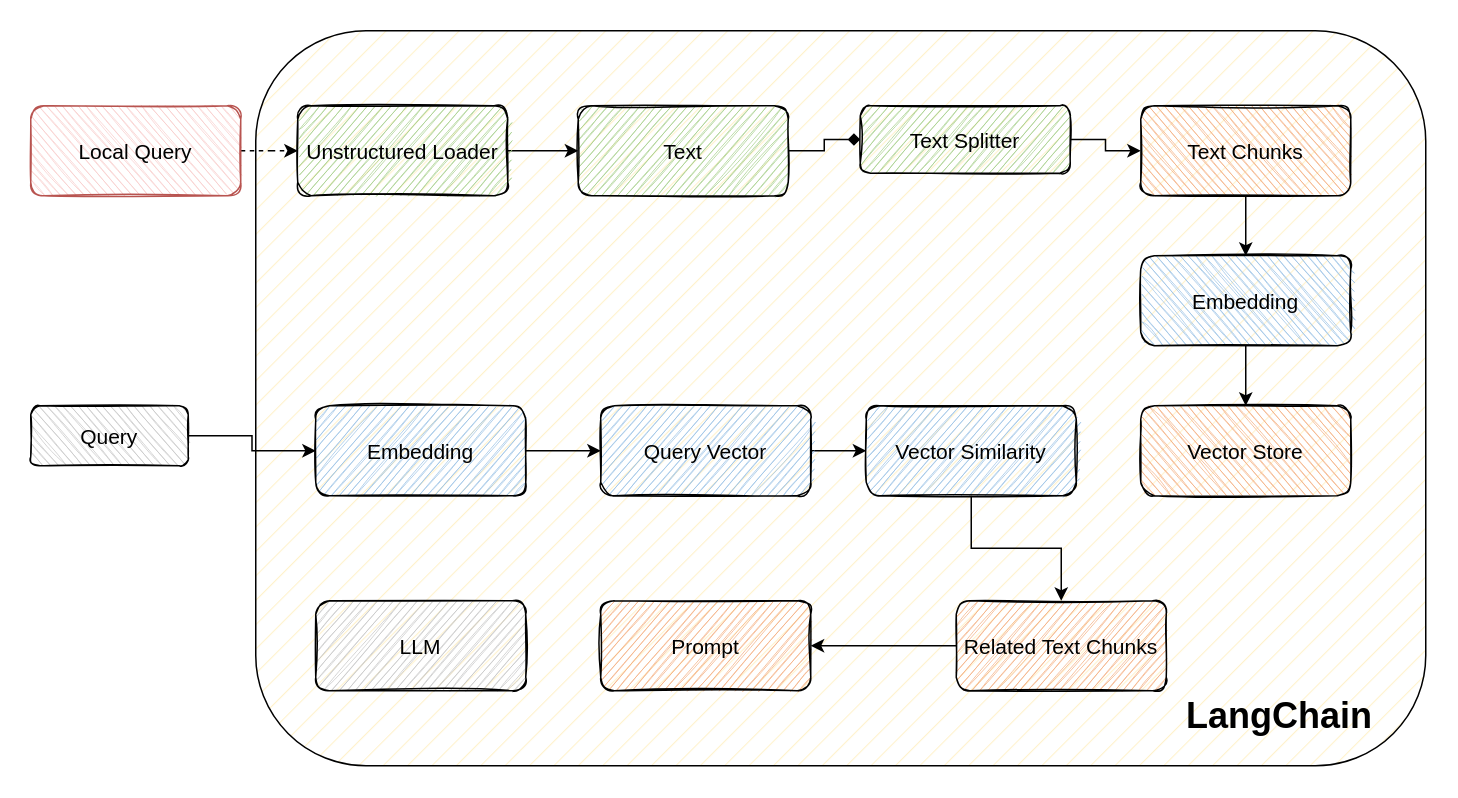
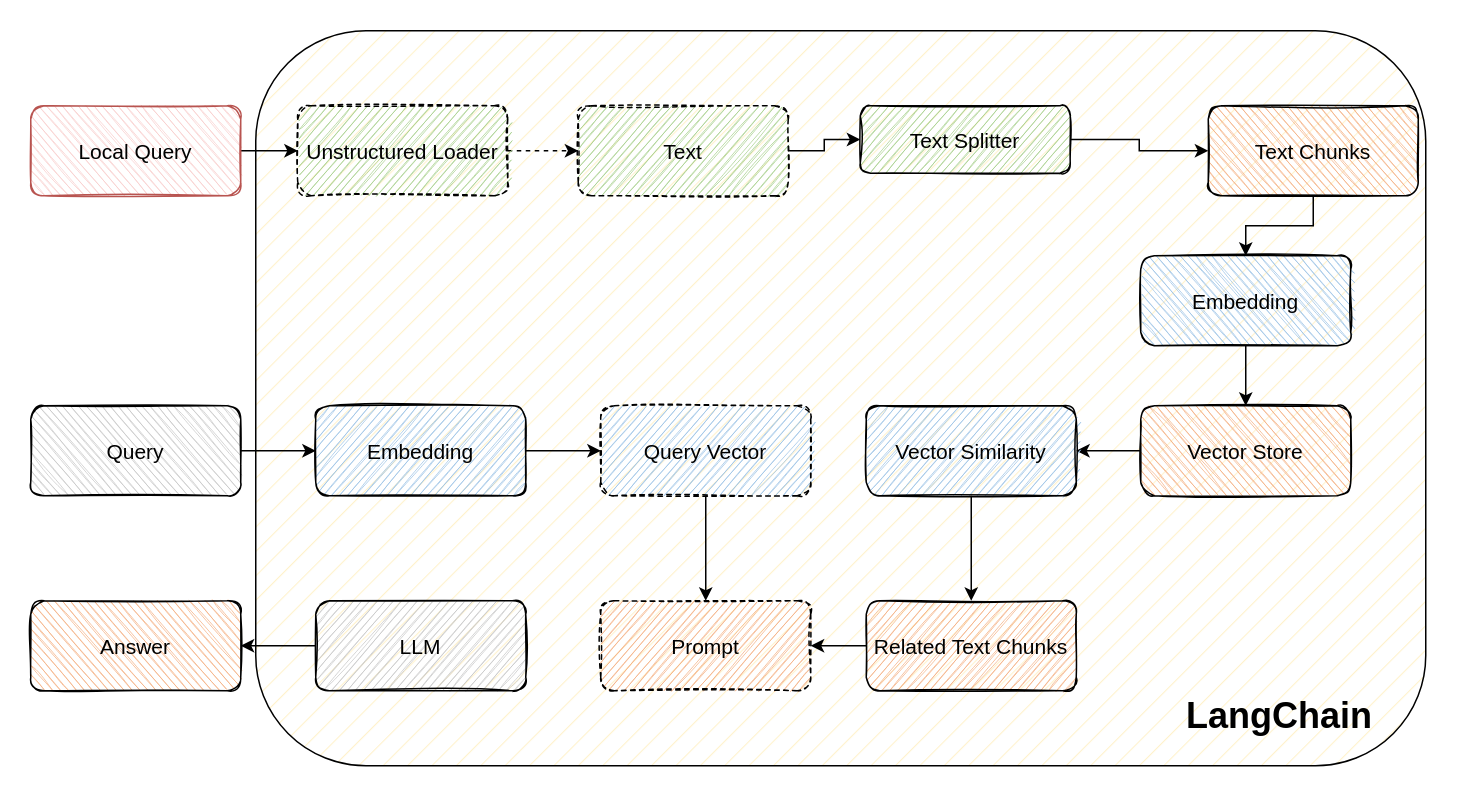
edge "Text" -> "Text Splitter": arrowhead diamond -> classic
edge "Local Query" -> "Unstructured Loader": style dashed -> solid
node "Unstructured Loader": style solid -> dashed
edge "Unstructured Loader" -> "Text": style solid -> dashed
node "Text": style solid -> dashed
node "Text Chunks": moved (1246, 151) -> (1313, 151)
node "Query": size 158x60 -> 210x90
node "Query Vector": style solid -> dashed
edge "Query Vector" -> "Vector Similarity": now "Query Vector" -> "Prompt"
edge "Vector Store" -> "Vector Similarity": added
node "Answer": added
edge "LLM" -> "Answer": added
node "Prompt": style solid -> dashed
node "Related Text Chunks": moved (1061, 646) -> (971, 646)
